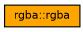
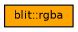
node "rgba::rgba": label "rgba::rgba" -> "blit::rgba"
